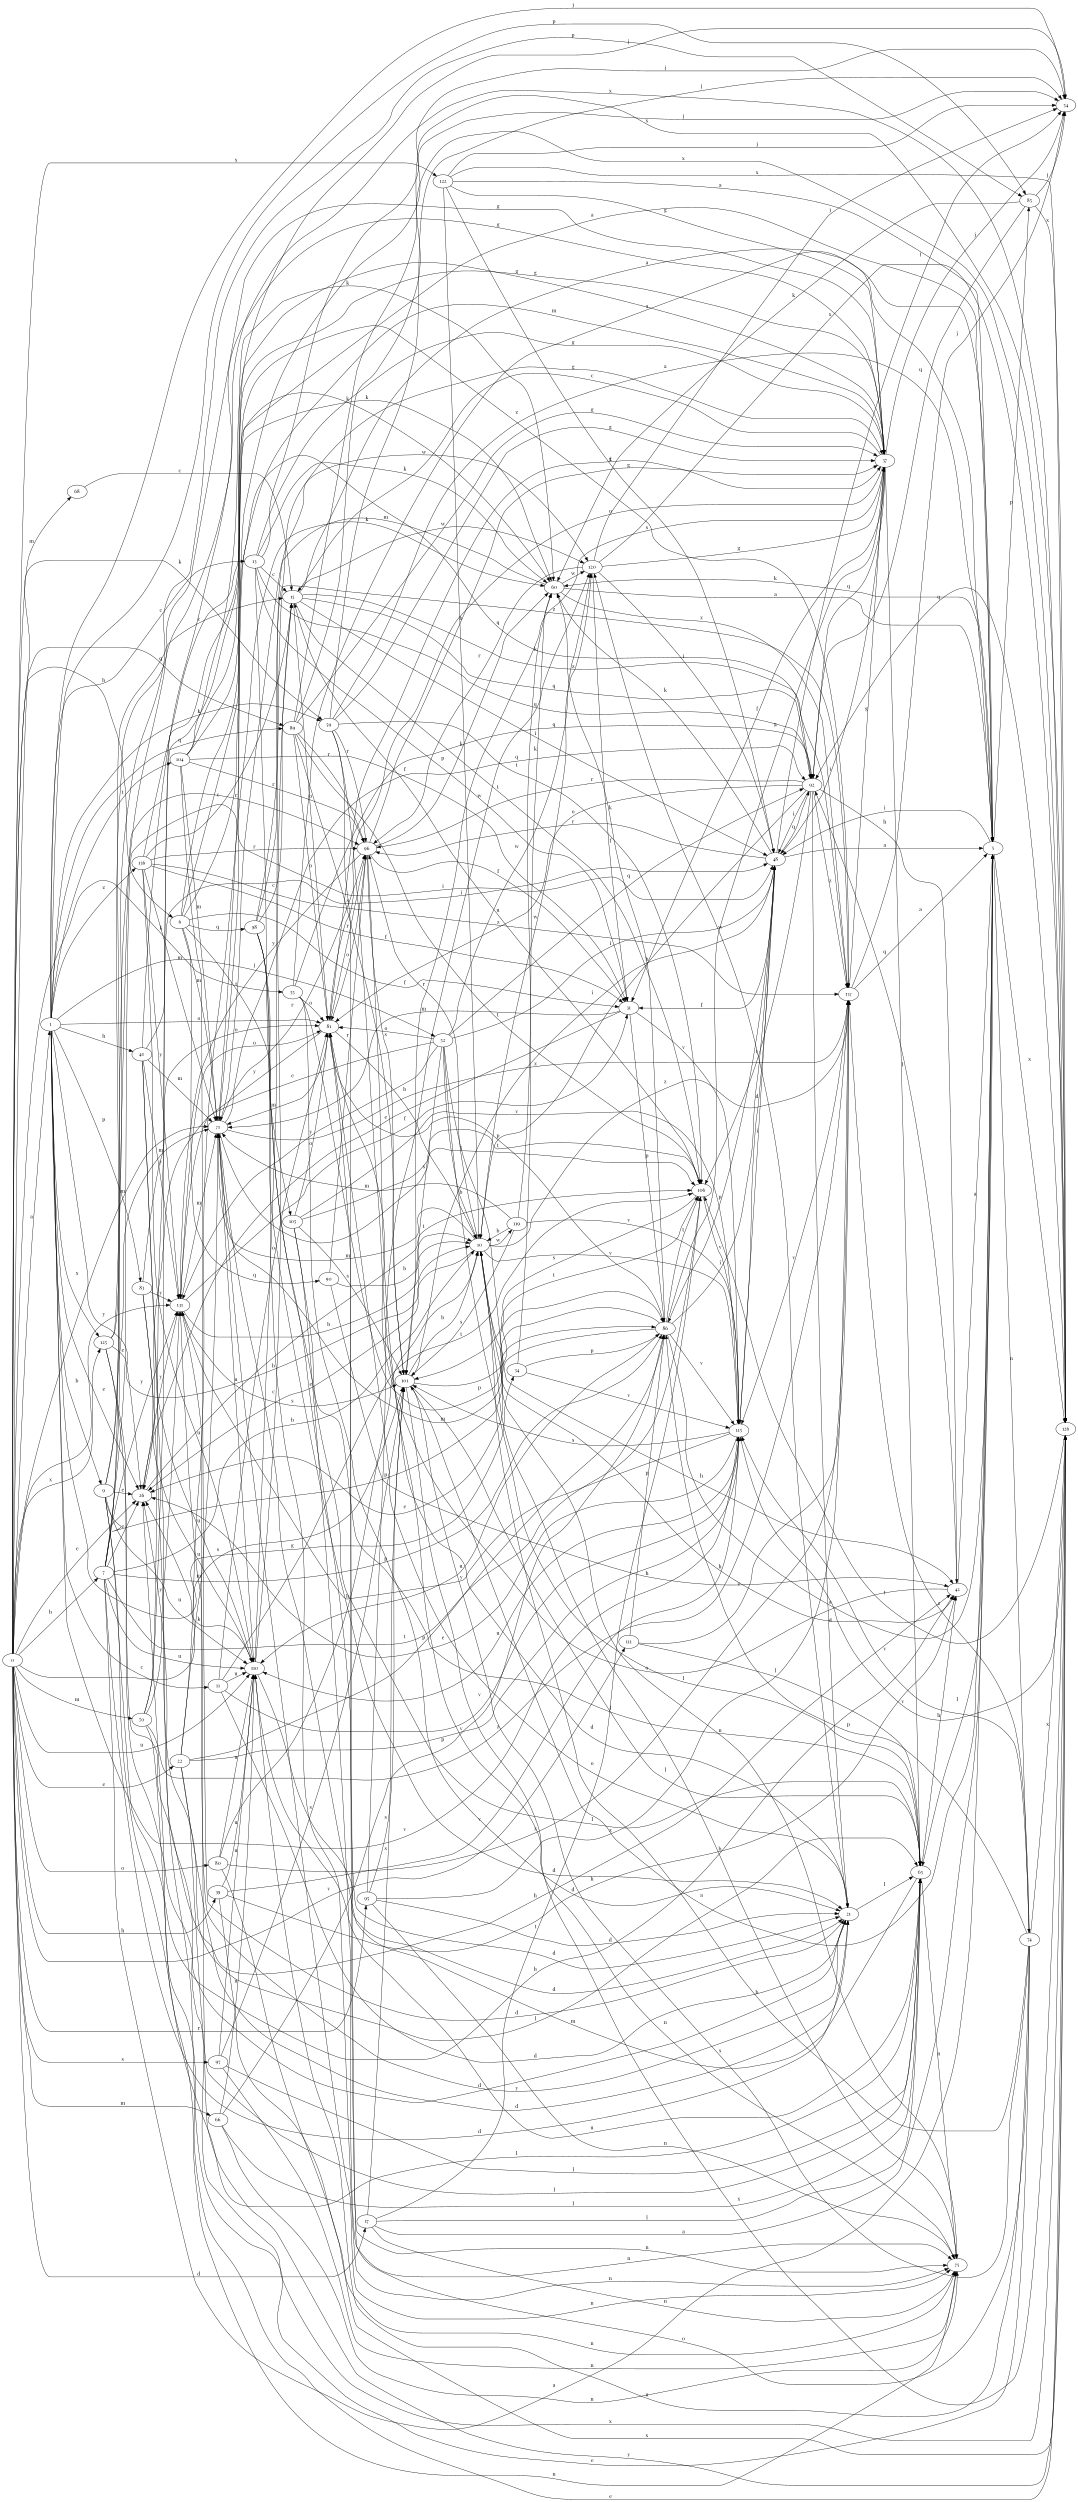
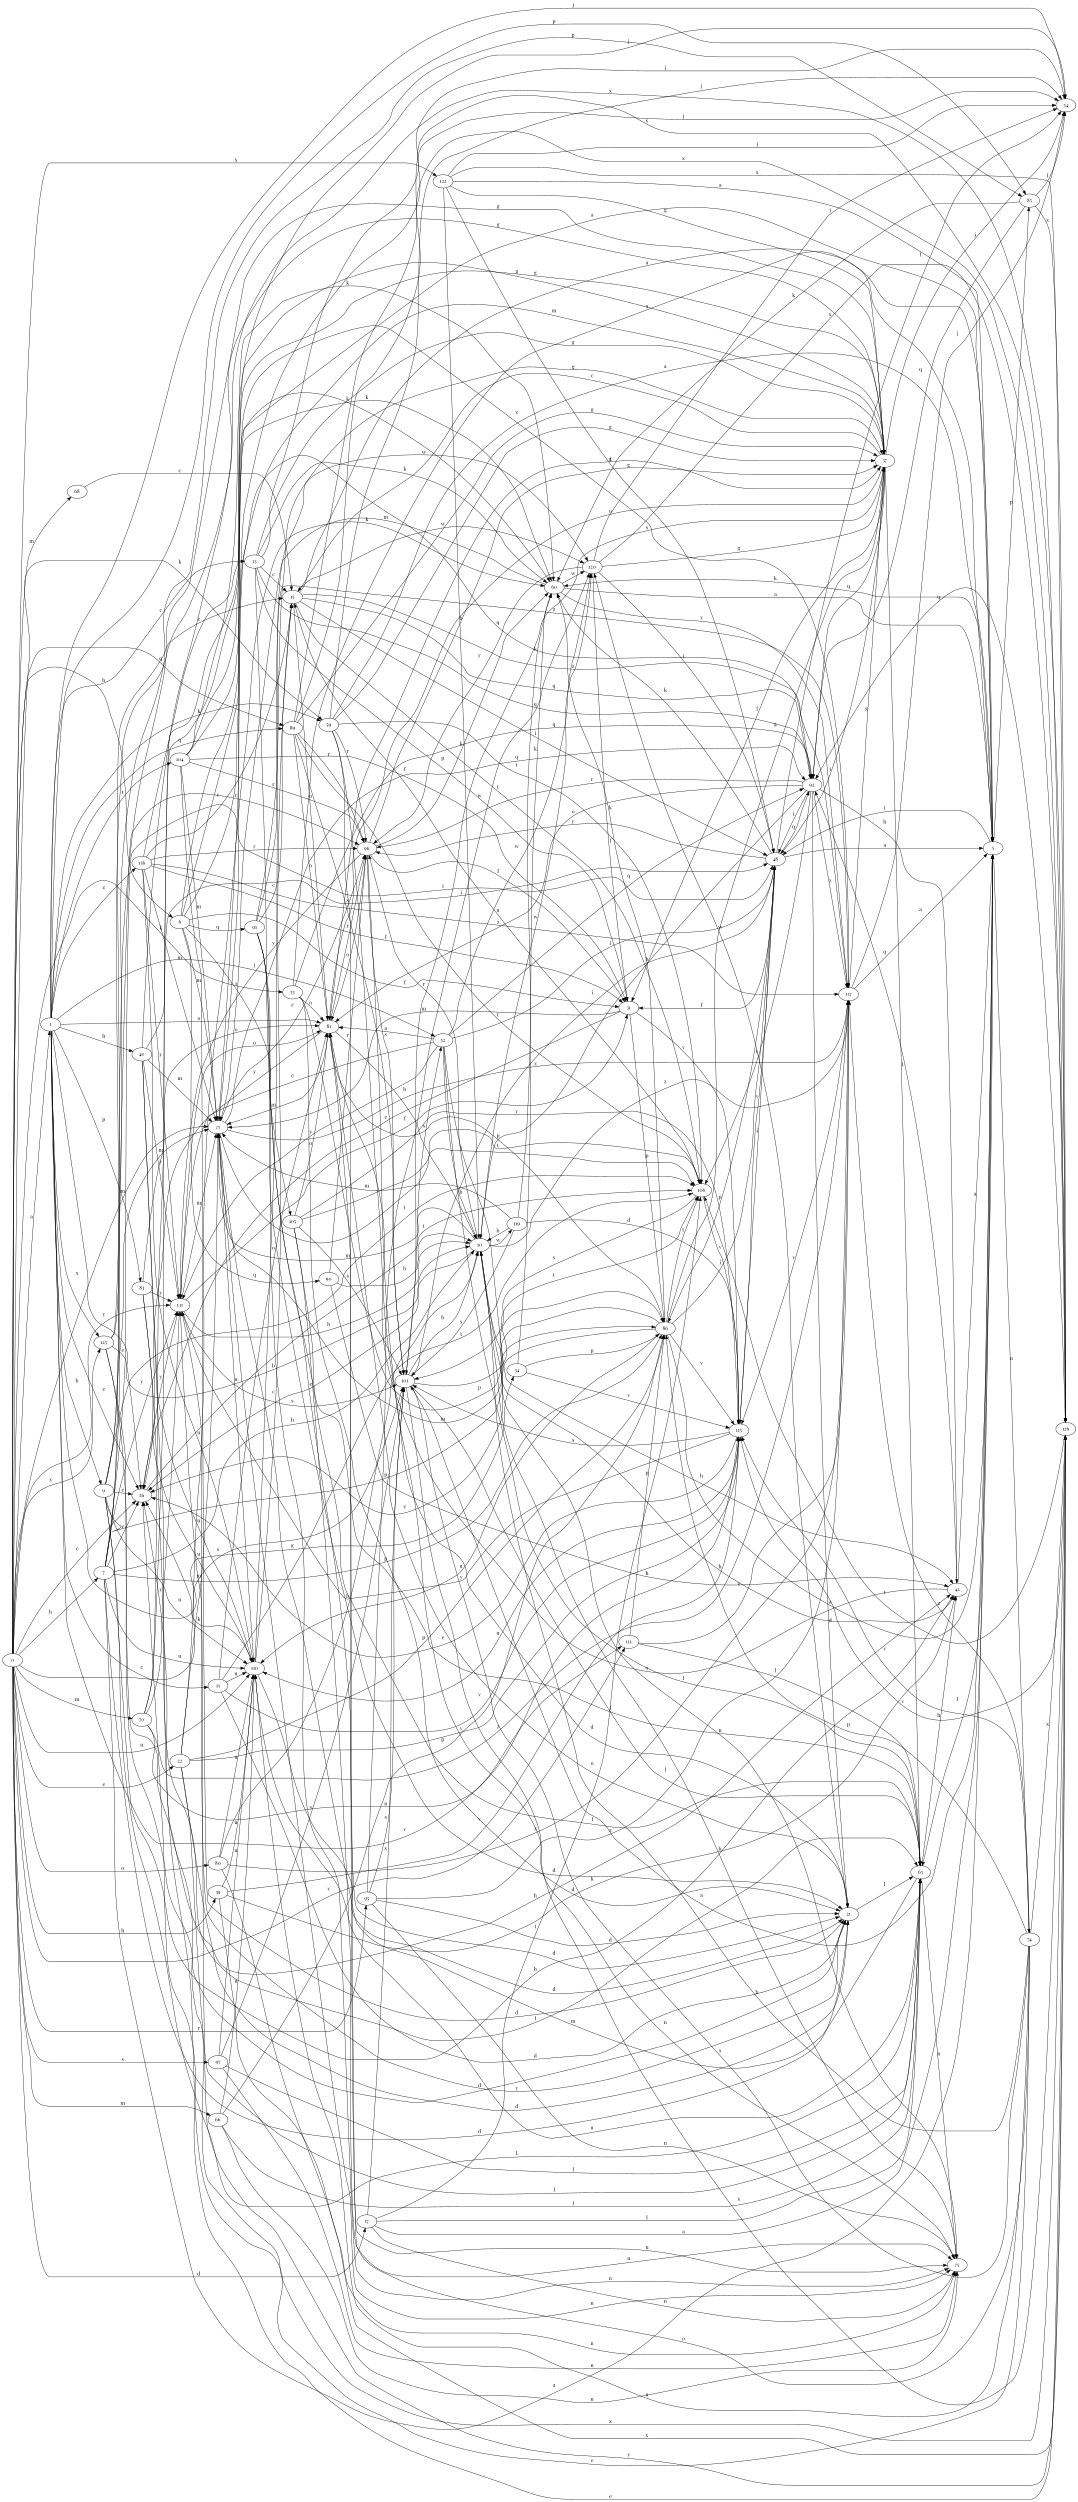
node "98": label "98" -> "91"
edge "48" -> "115": label "d" -> "v"
edge "5" -> "126": removed, label "x"
edge "52" -> "101": reversed
edge "119" -> "115": label "v" -> "d"
edge "10" -> "115": removed, label "v"
edge "7" -> "106": now "9" -> "106"
edge "70" -> "75": now "70" -> "111"
